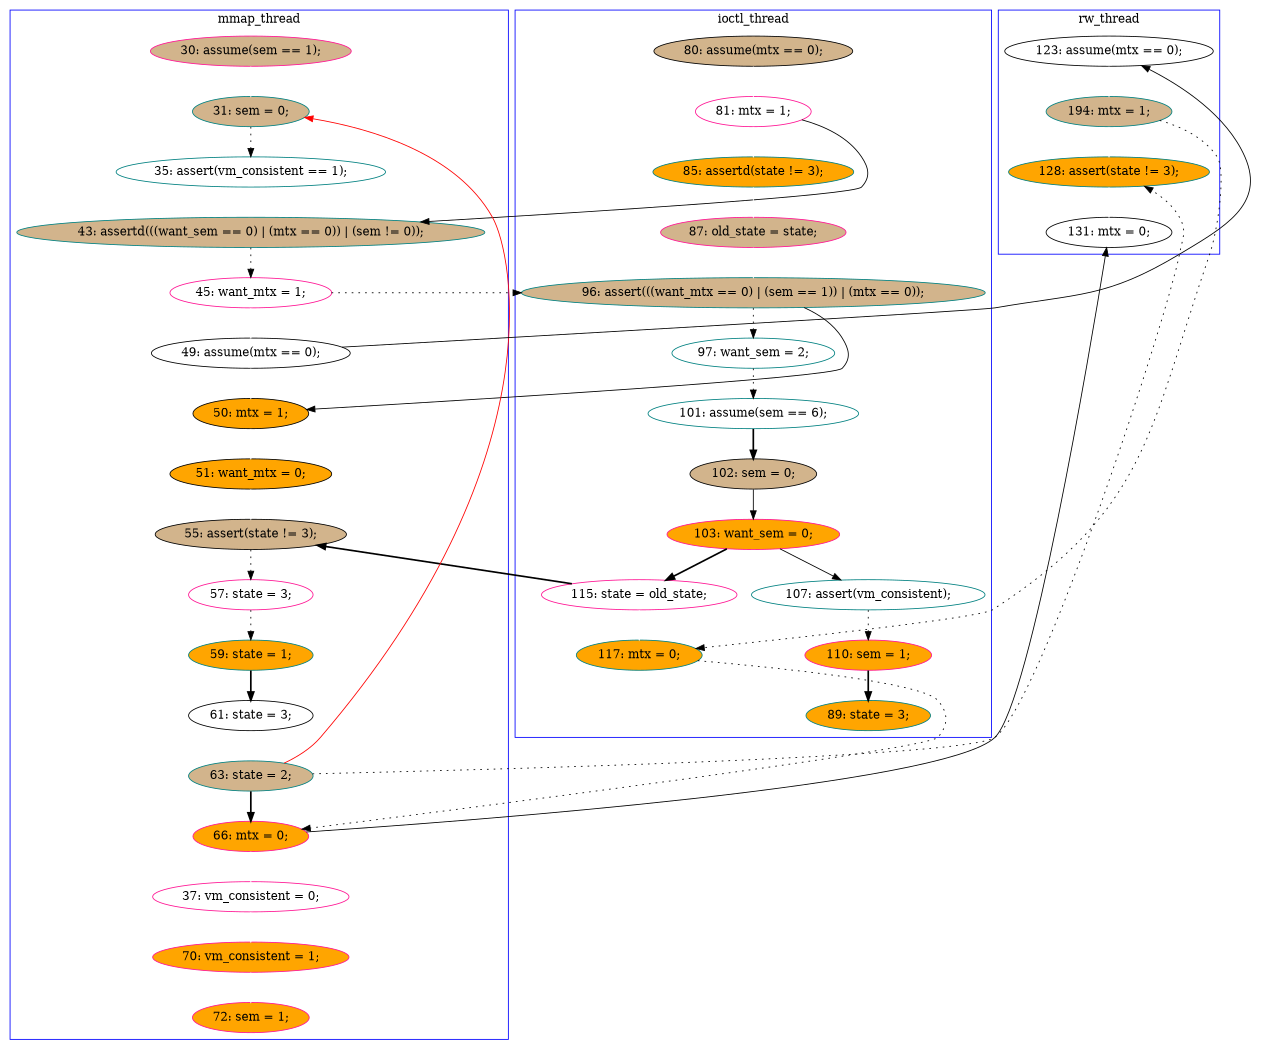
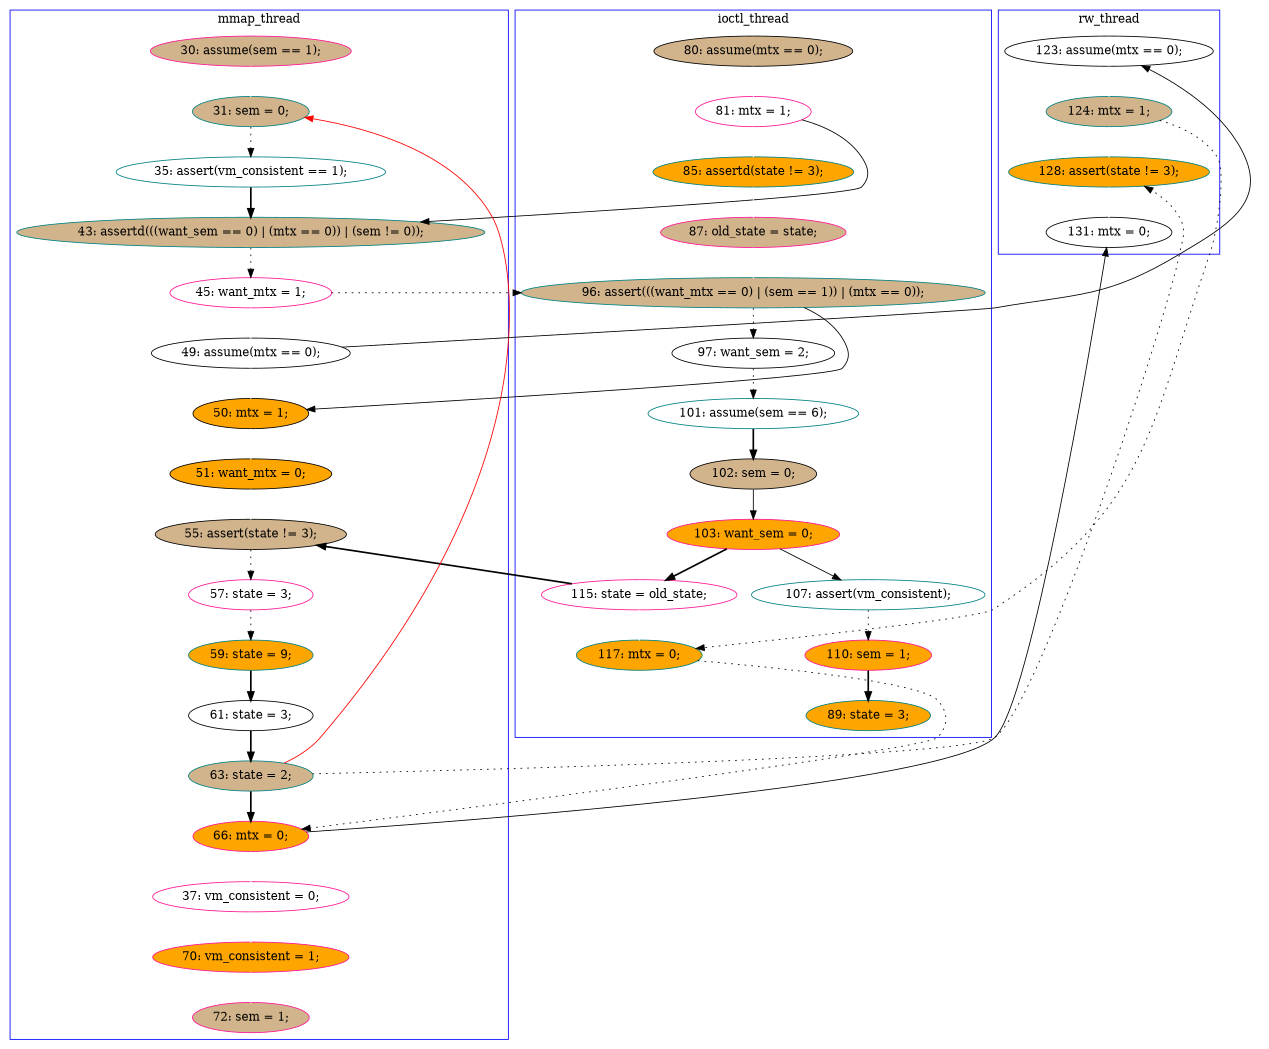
node "194: mtx = 1;": label "194: mtx = 1;" -> "124: mtx = 1;"
edge "35: assert(vm_consistent == 1);" -> "43: assertd(((want_sem == 0) | (mtx == 0)) | (sem != 0));": added
node "97: want_sem = 2;": color teal -> black
node "59: state = 1;": label "59: state = 1;" -> "59: state = 9;"
edge "61: state = 3;" -> "63: state = 2;": added
node "72: sem = 1;": fillcolor orange -> tan
